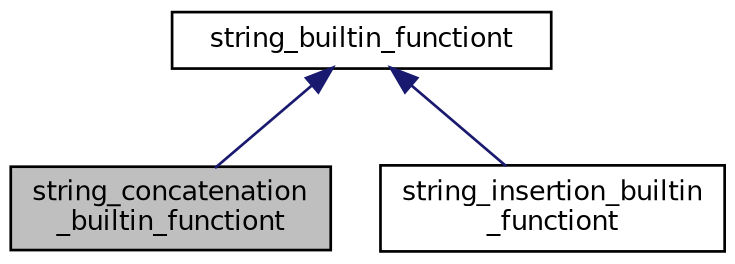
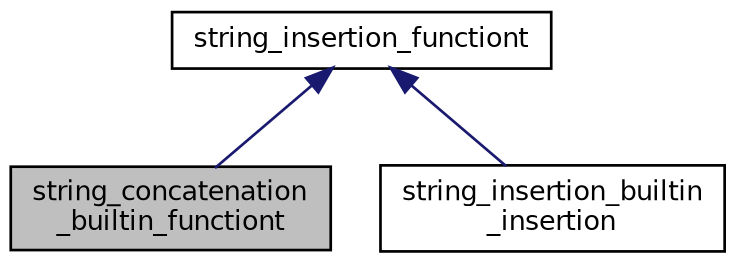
node "string_builtin_functiont": label "string_builtin_functiont" -> "string_insertion_functiont"
node "string_insertion_builtin _functiont": label "string_insertion_builtin _functiont" -> "string_insertion_builtin _insertion"
